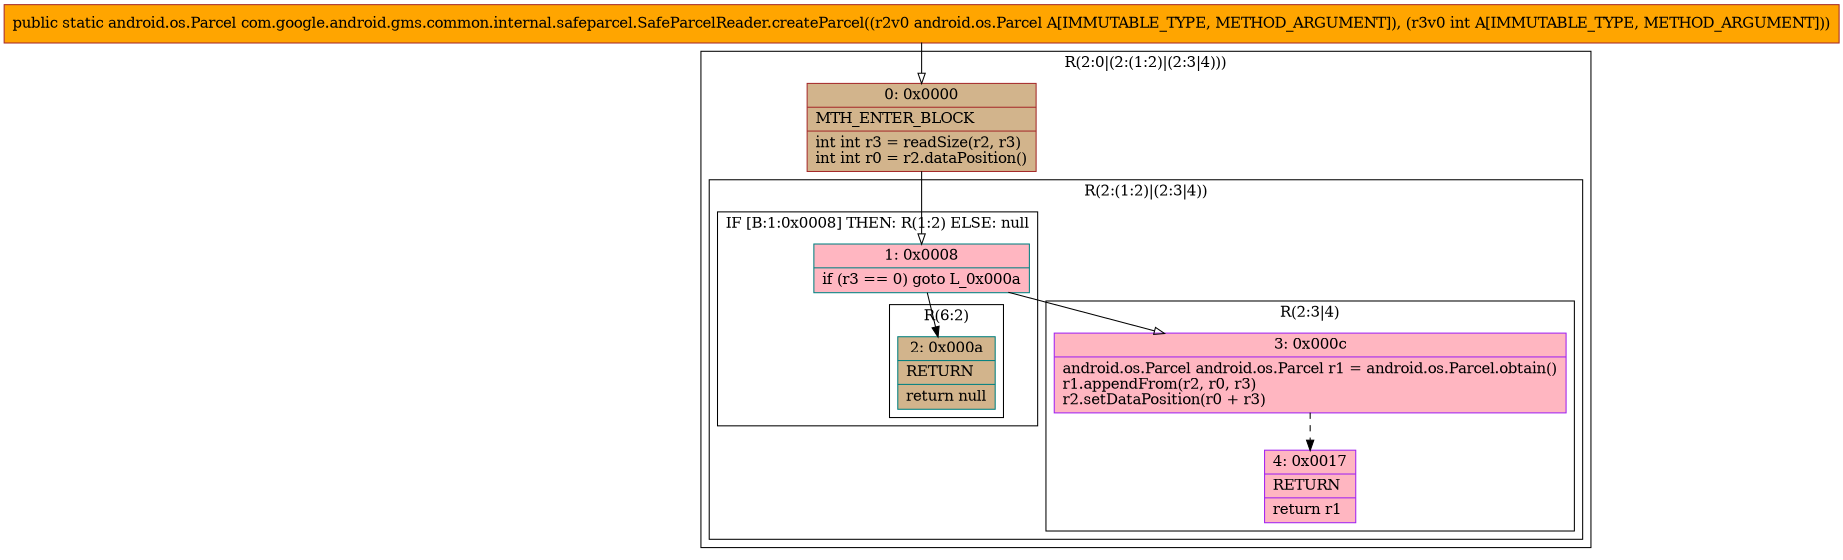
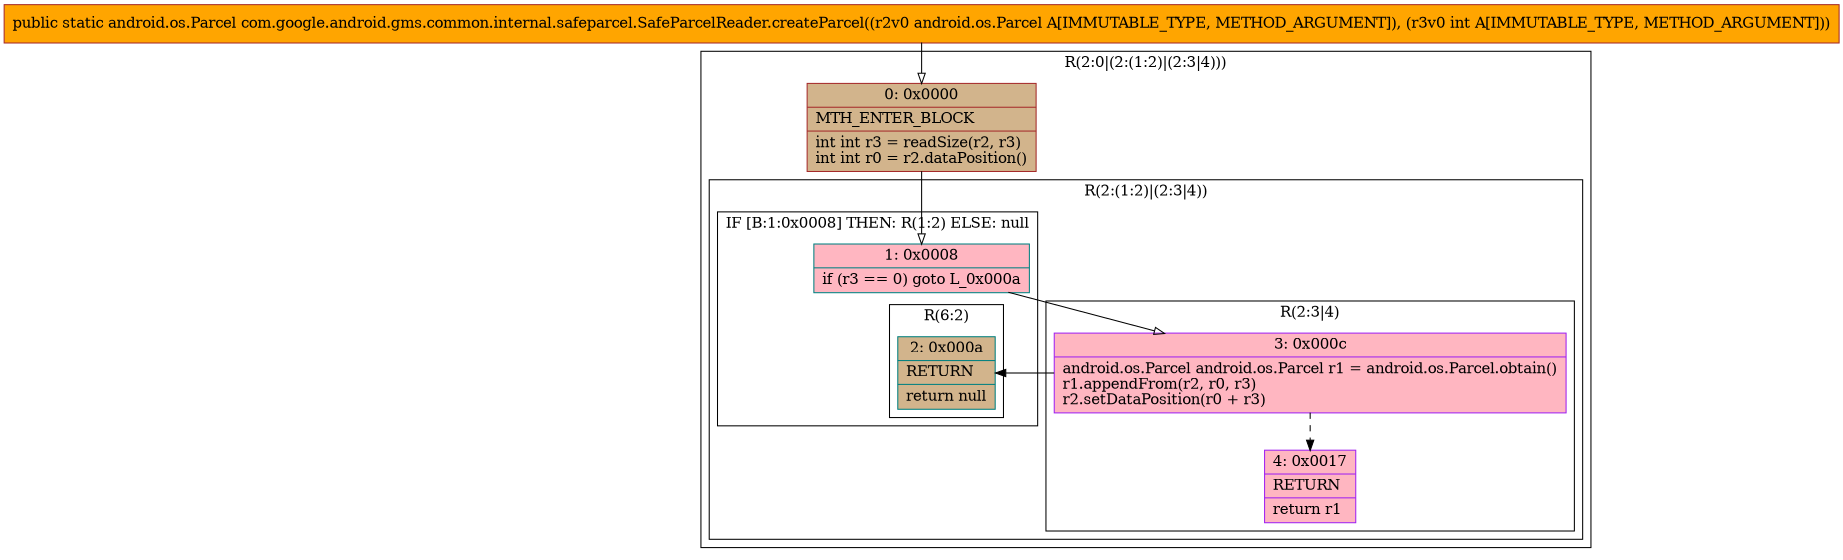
edge "1: 0x0008" -> "2: 0x000a": now "3: 0x000c" -> "2: 0x000a"
